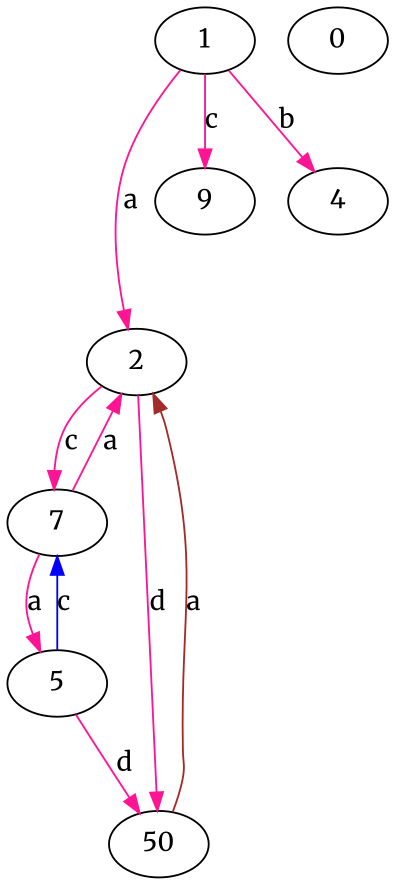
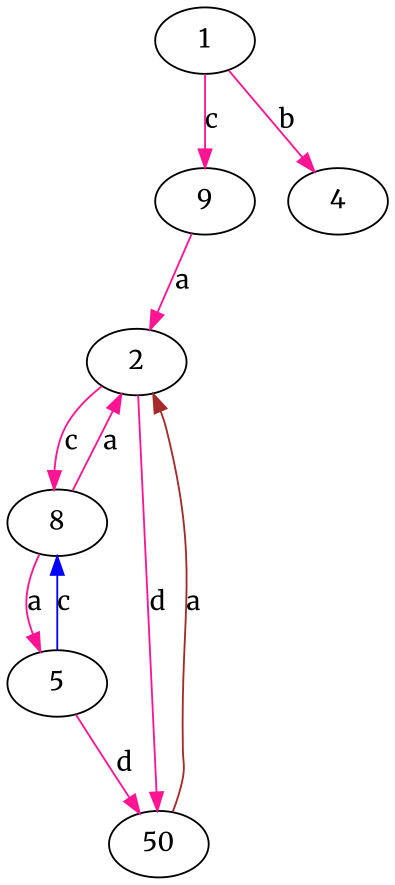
node "0": removed
edge "1" -> "2": now "9" -> "2"
node "7": label "7" -> "8"
